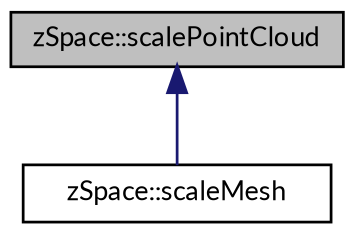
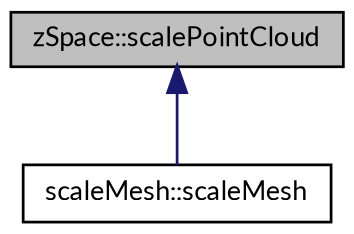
node "zSpace::scaleMesh": label "zSpace::scaleMesh" -> "scaleMesh::scaleMesh"
